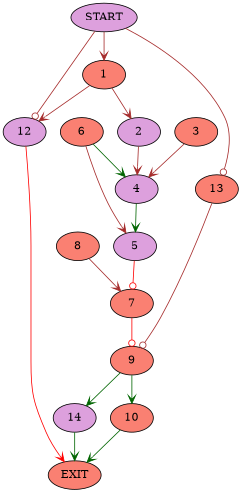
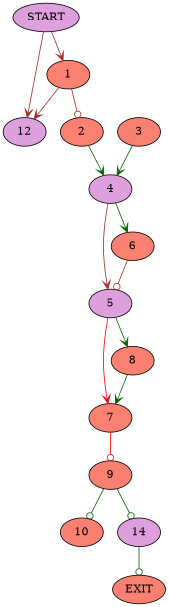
edge "START" -> "12": arrowhead odot -> vee
edge "1" -> "2": arrowhead vee -> odot
node "2": fillcolor plum -> salmon
edge "2" -> "4": color brown -> darkgreen
edge "6" -> "4": reversed
edge "3" -> "4": color brown -> darkgreen
edge "6" -> "5": arrowhead vee -> odot
node "13": removed
edge "4" -> "5": color darkgreen -> brown
edge "8" -> "7": color brown -> darkgreen
edge "5" -> "7": arrowhead odot -> vee
edge "12" -> "EXIT": removed
edge "5" -> "8": added
edge "9" -> "10": arrowhead vee -> odot
edge "9" -> "14": arrowhead vee -> odot
edge "14" -> "EXIT": arrowhead vee -> odot
edge "10" -> "EXIT": removed
